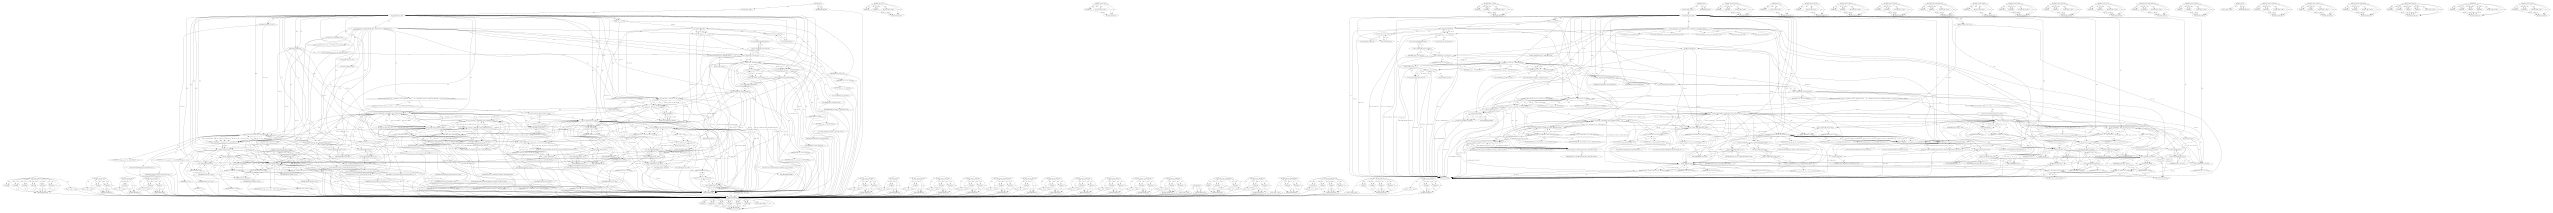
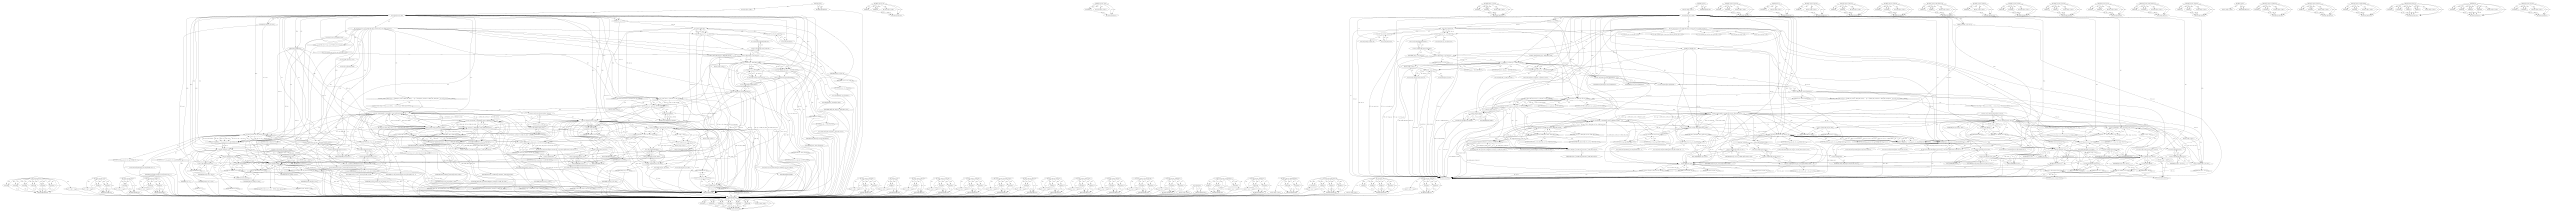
node "(IDENTIFIER,c,c = { .start = link->start,  .dump = li...)": removed
